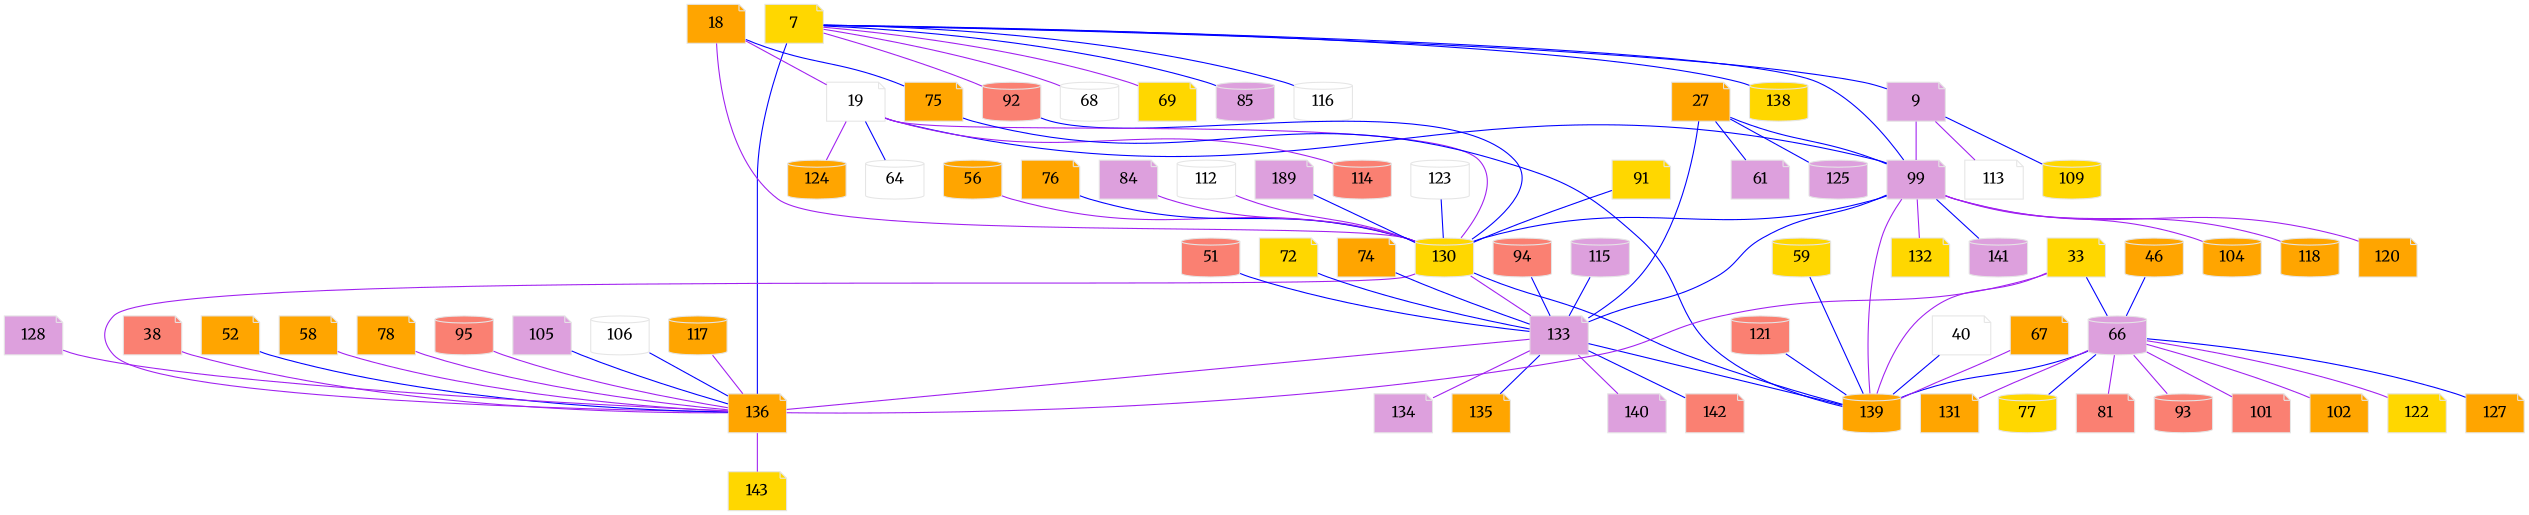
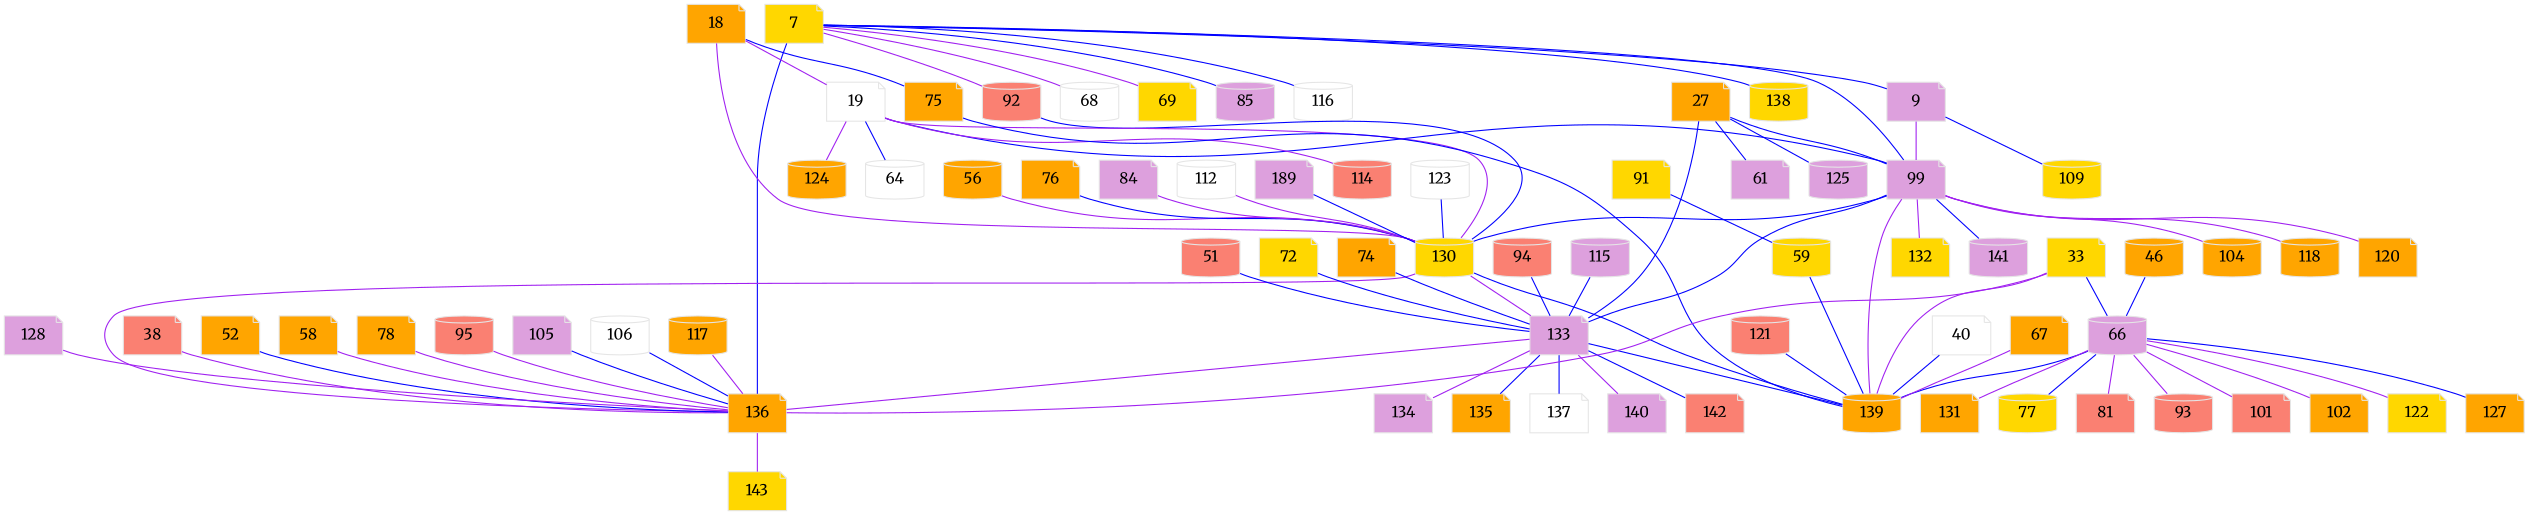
node "113": removed
edge "91" -- "130": now "91" -- "59"
node "137": added
